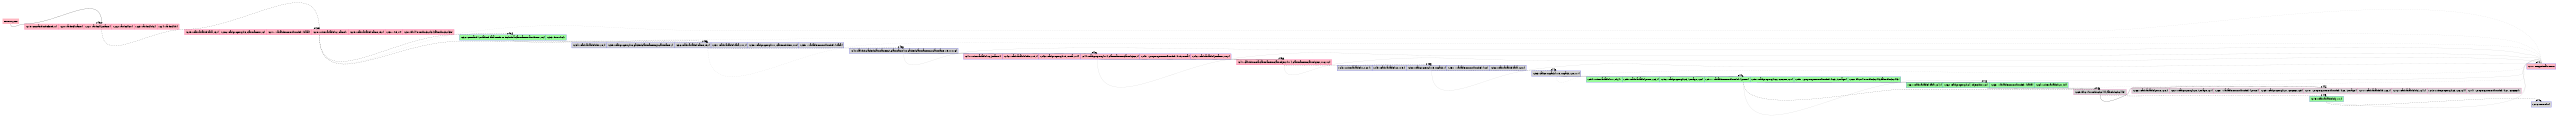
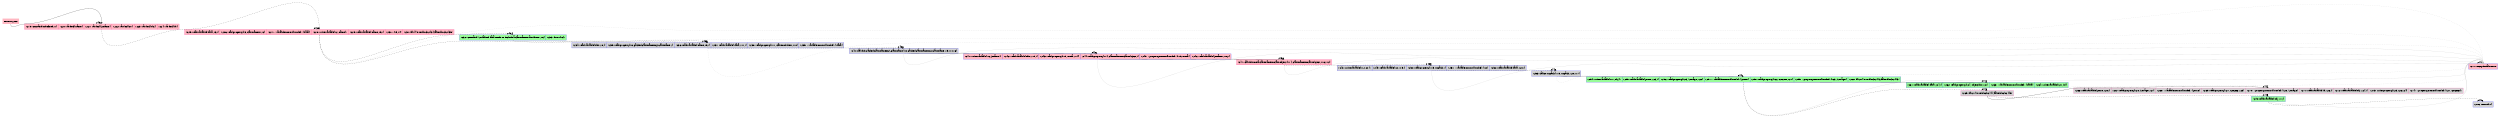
edge "7261: read-variable['data',v24,-]" -> "7265: if[v21](true-block:2444,false-block:2445)": removed
